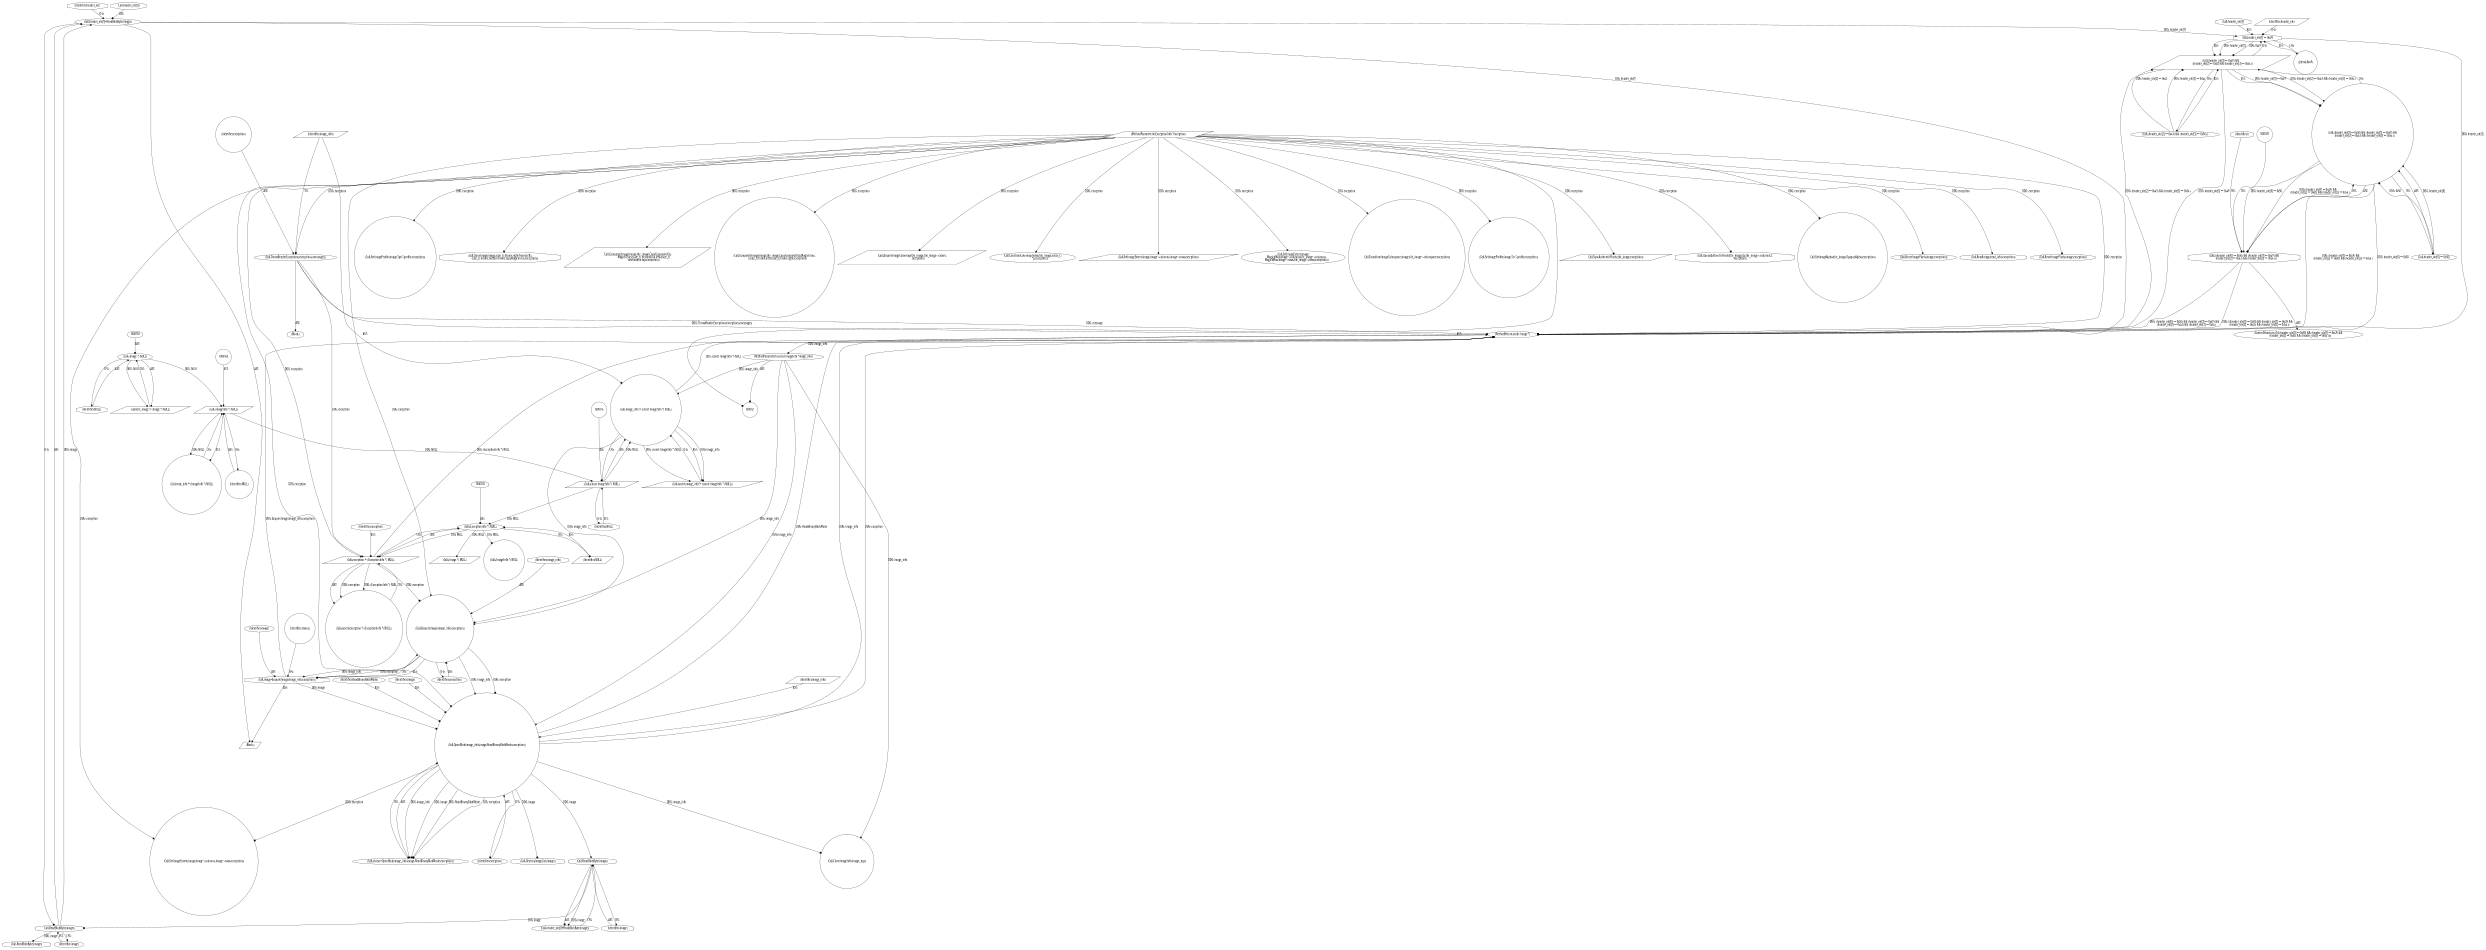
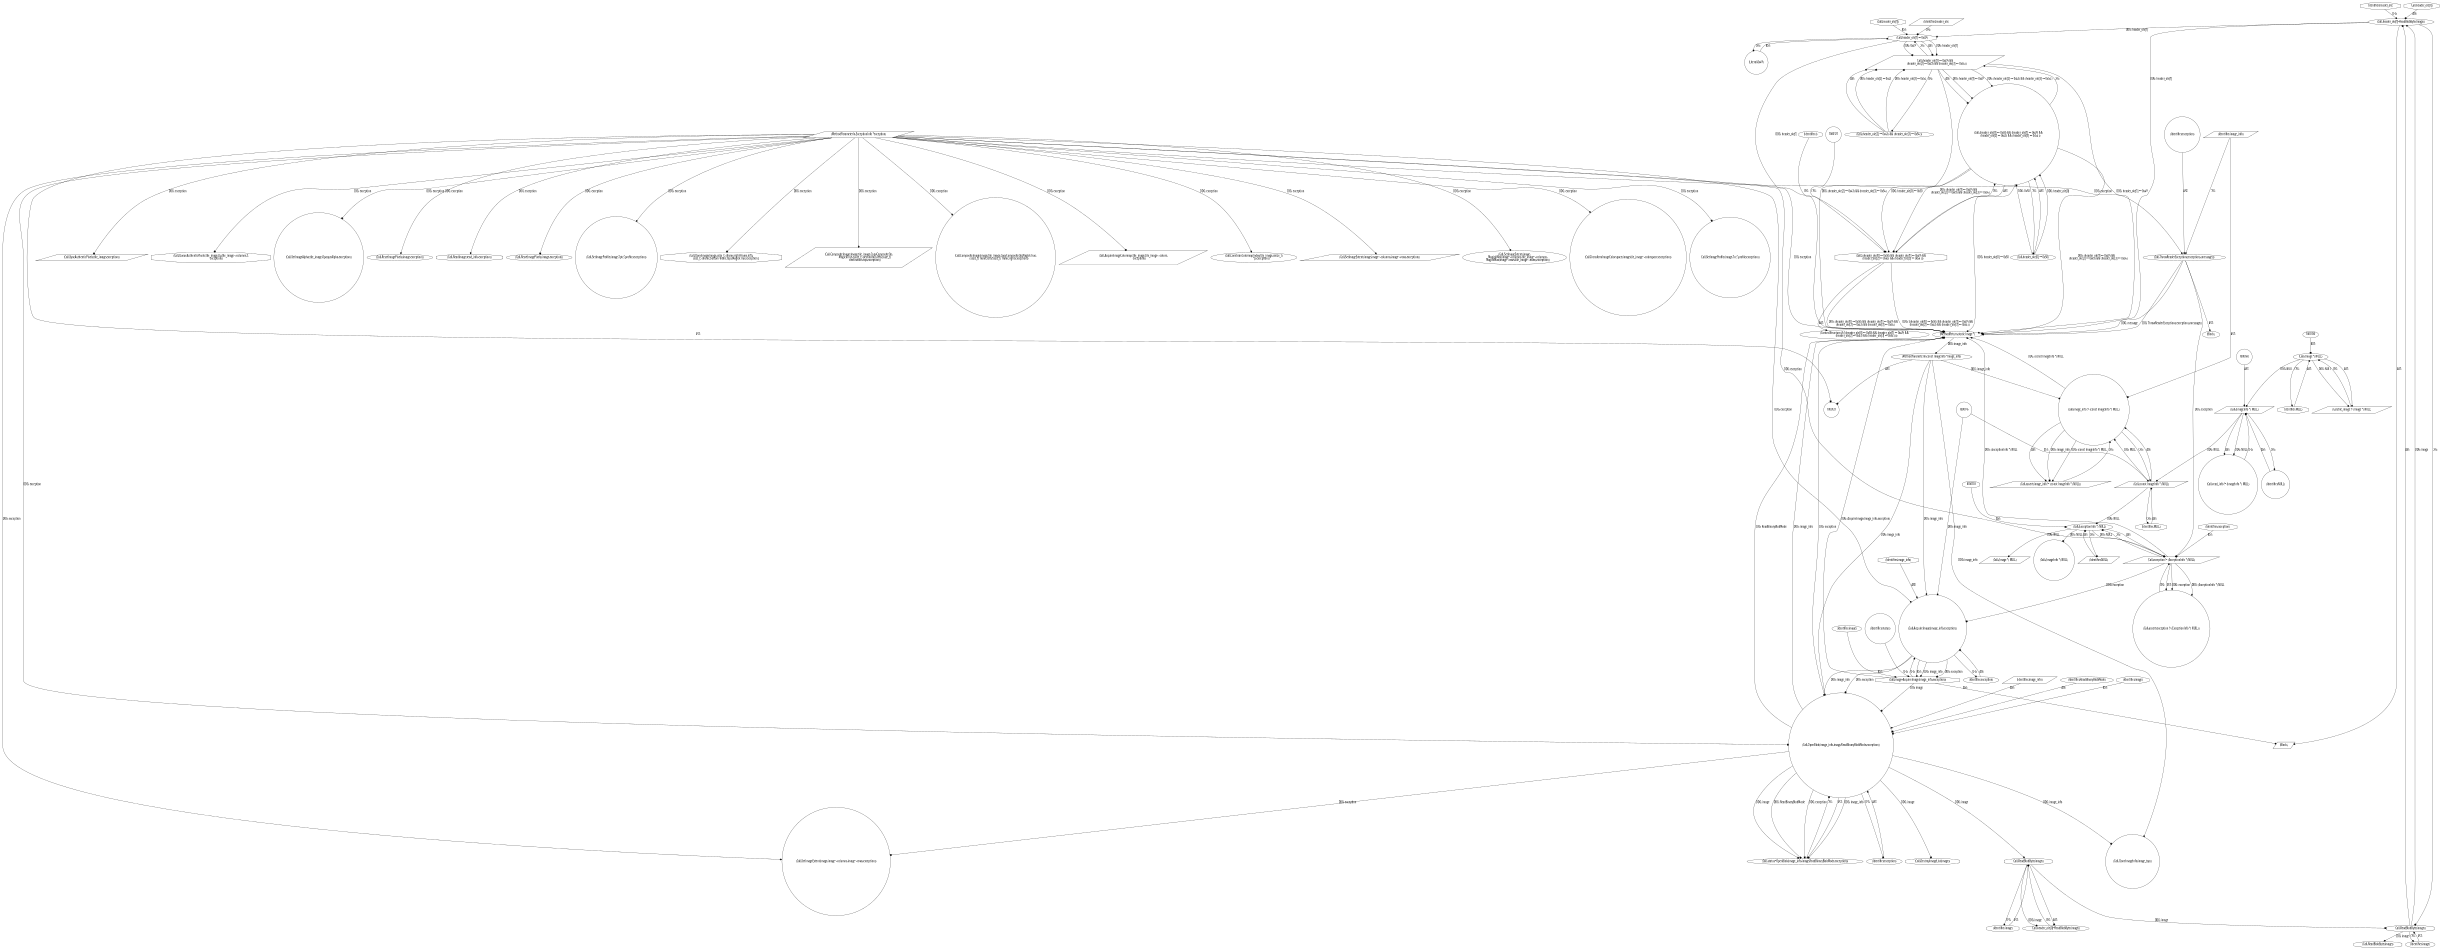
edge "(Call,image_info != (const ImageInfo *) NULL)" -> "(Call,AcquireImage(image_info,exception))": now "1000176" -> "(Call,AcquireImage(image_info,exception))"
